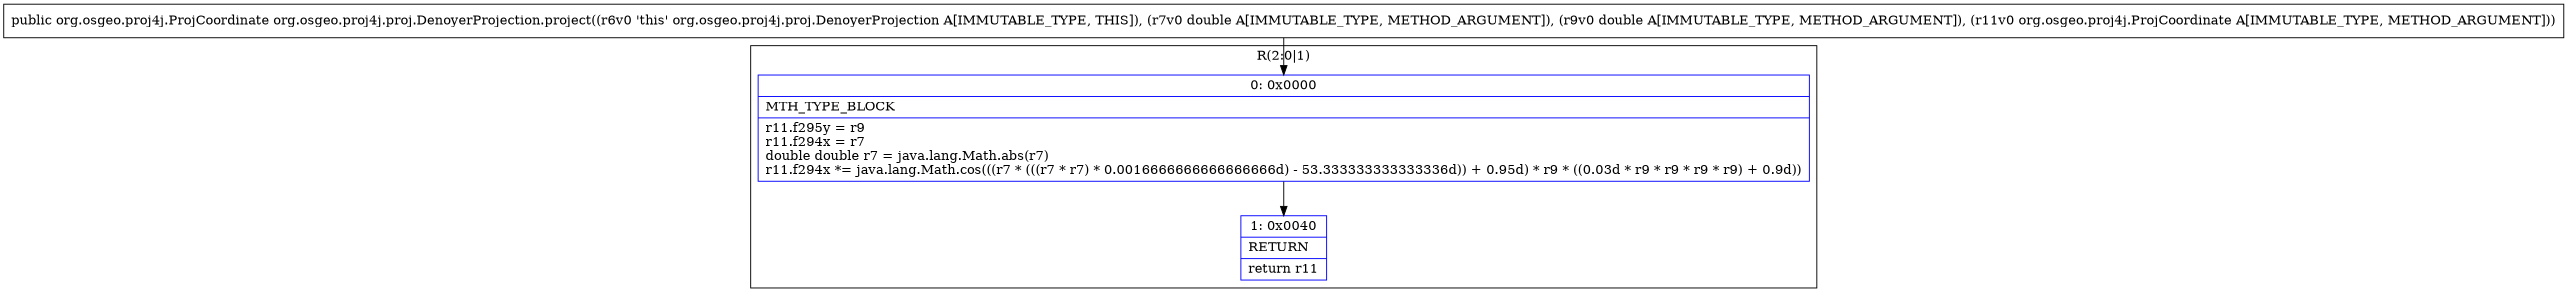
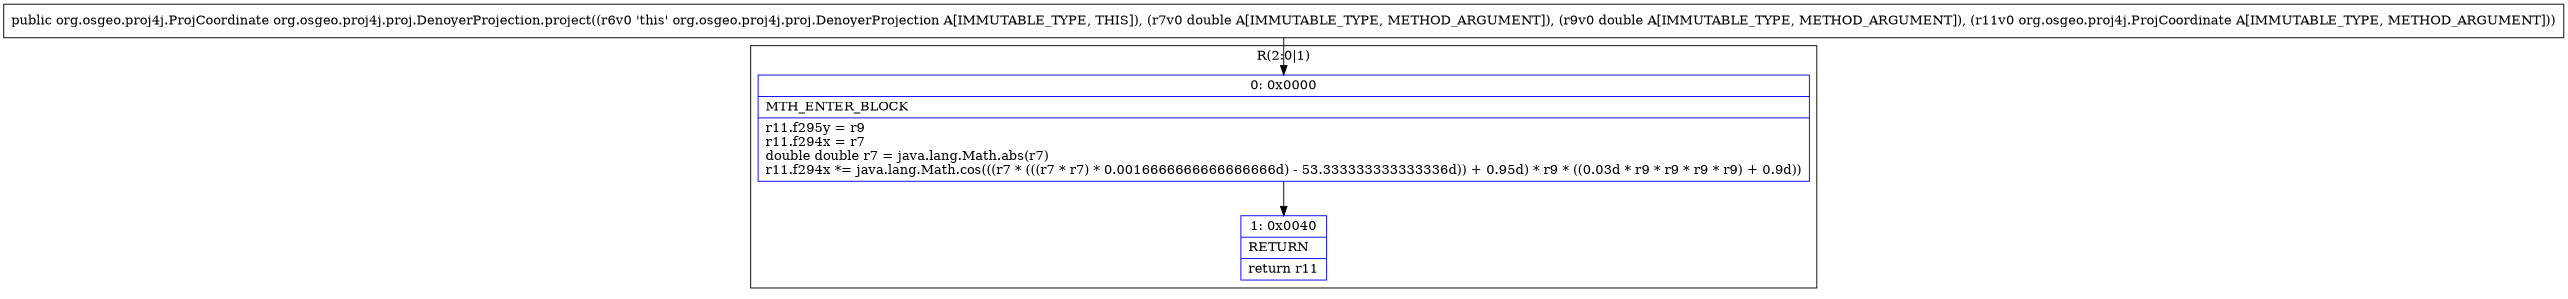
node "0: 0x0000": text "MTH_TYPE_BLOCK" -> "MTH_ENTER_BLOCK"
